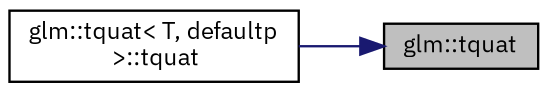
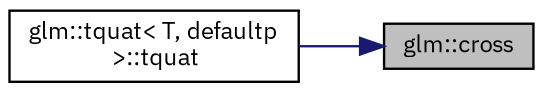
node "glm::tquat": label "glm::tquat" -> "glm::cross"
